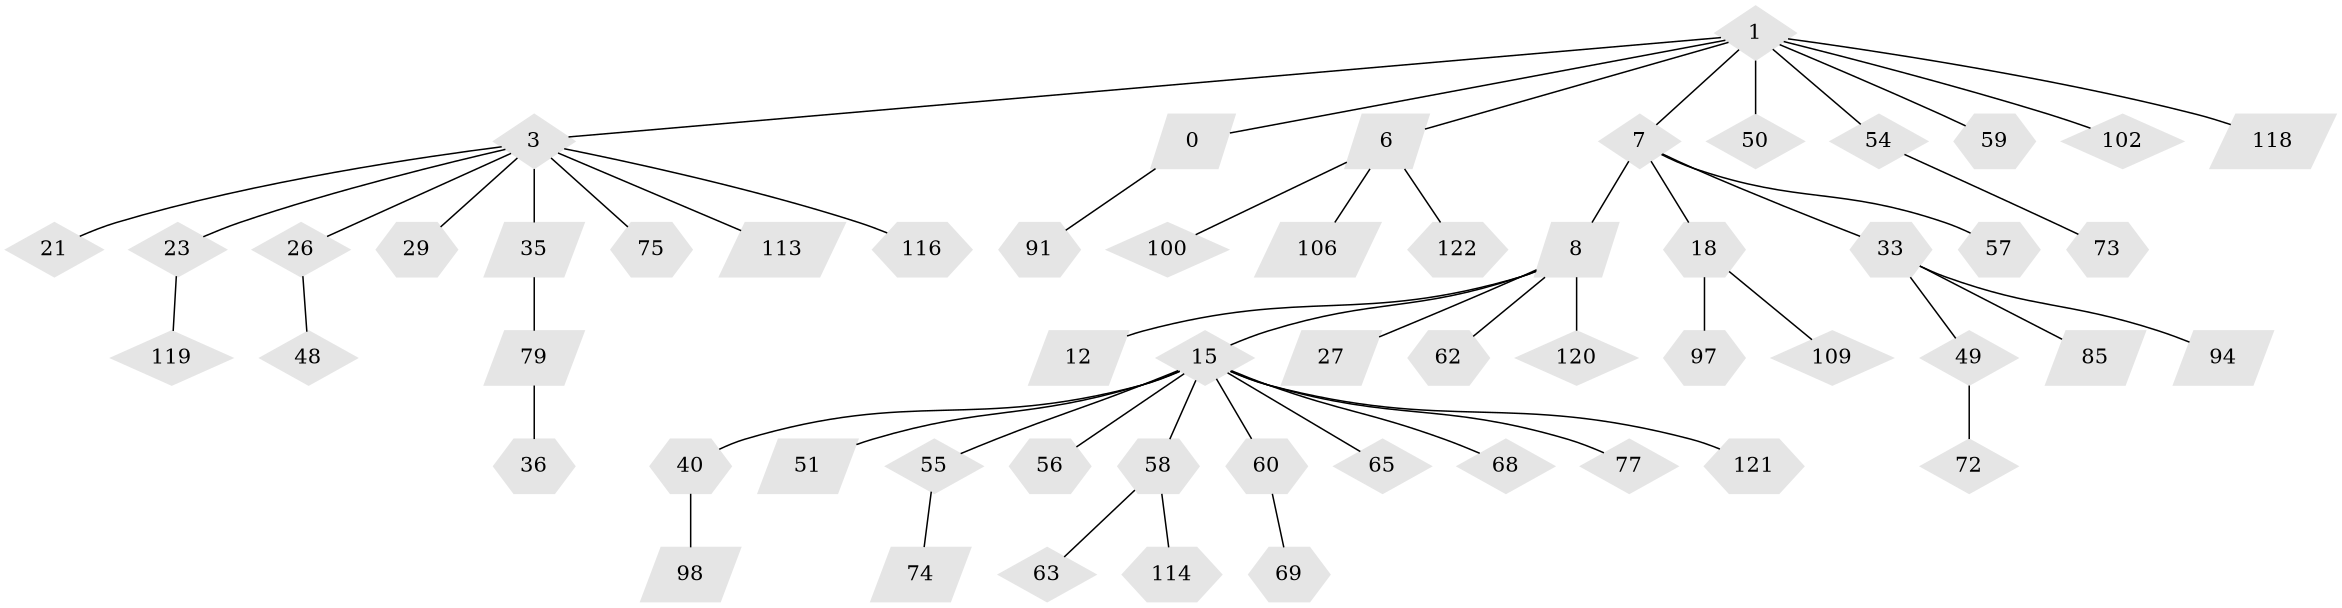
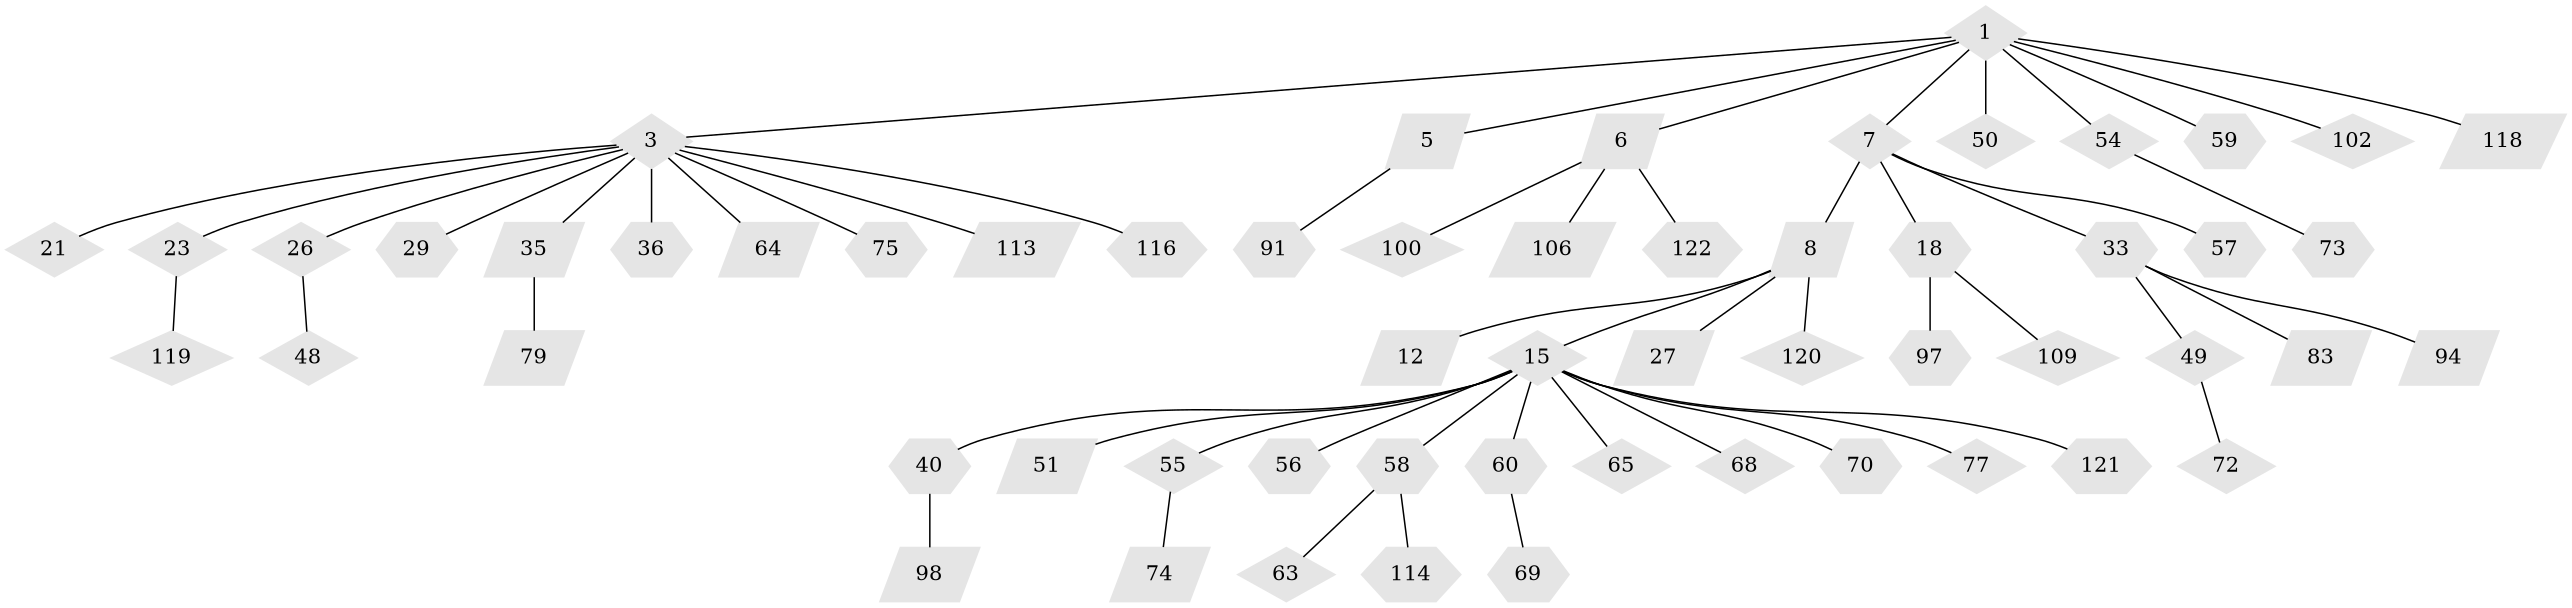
node "0": label "0" -> "5"
node "64": added
node "62": removed
node "85": label "85" -> "83"
edge "79" -- "36": now "3" -- "36"
node "70": added
